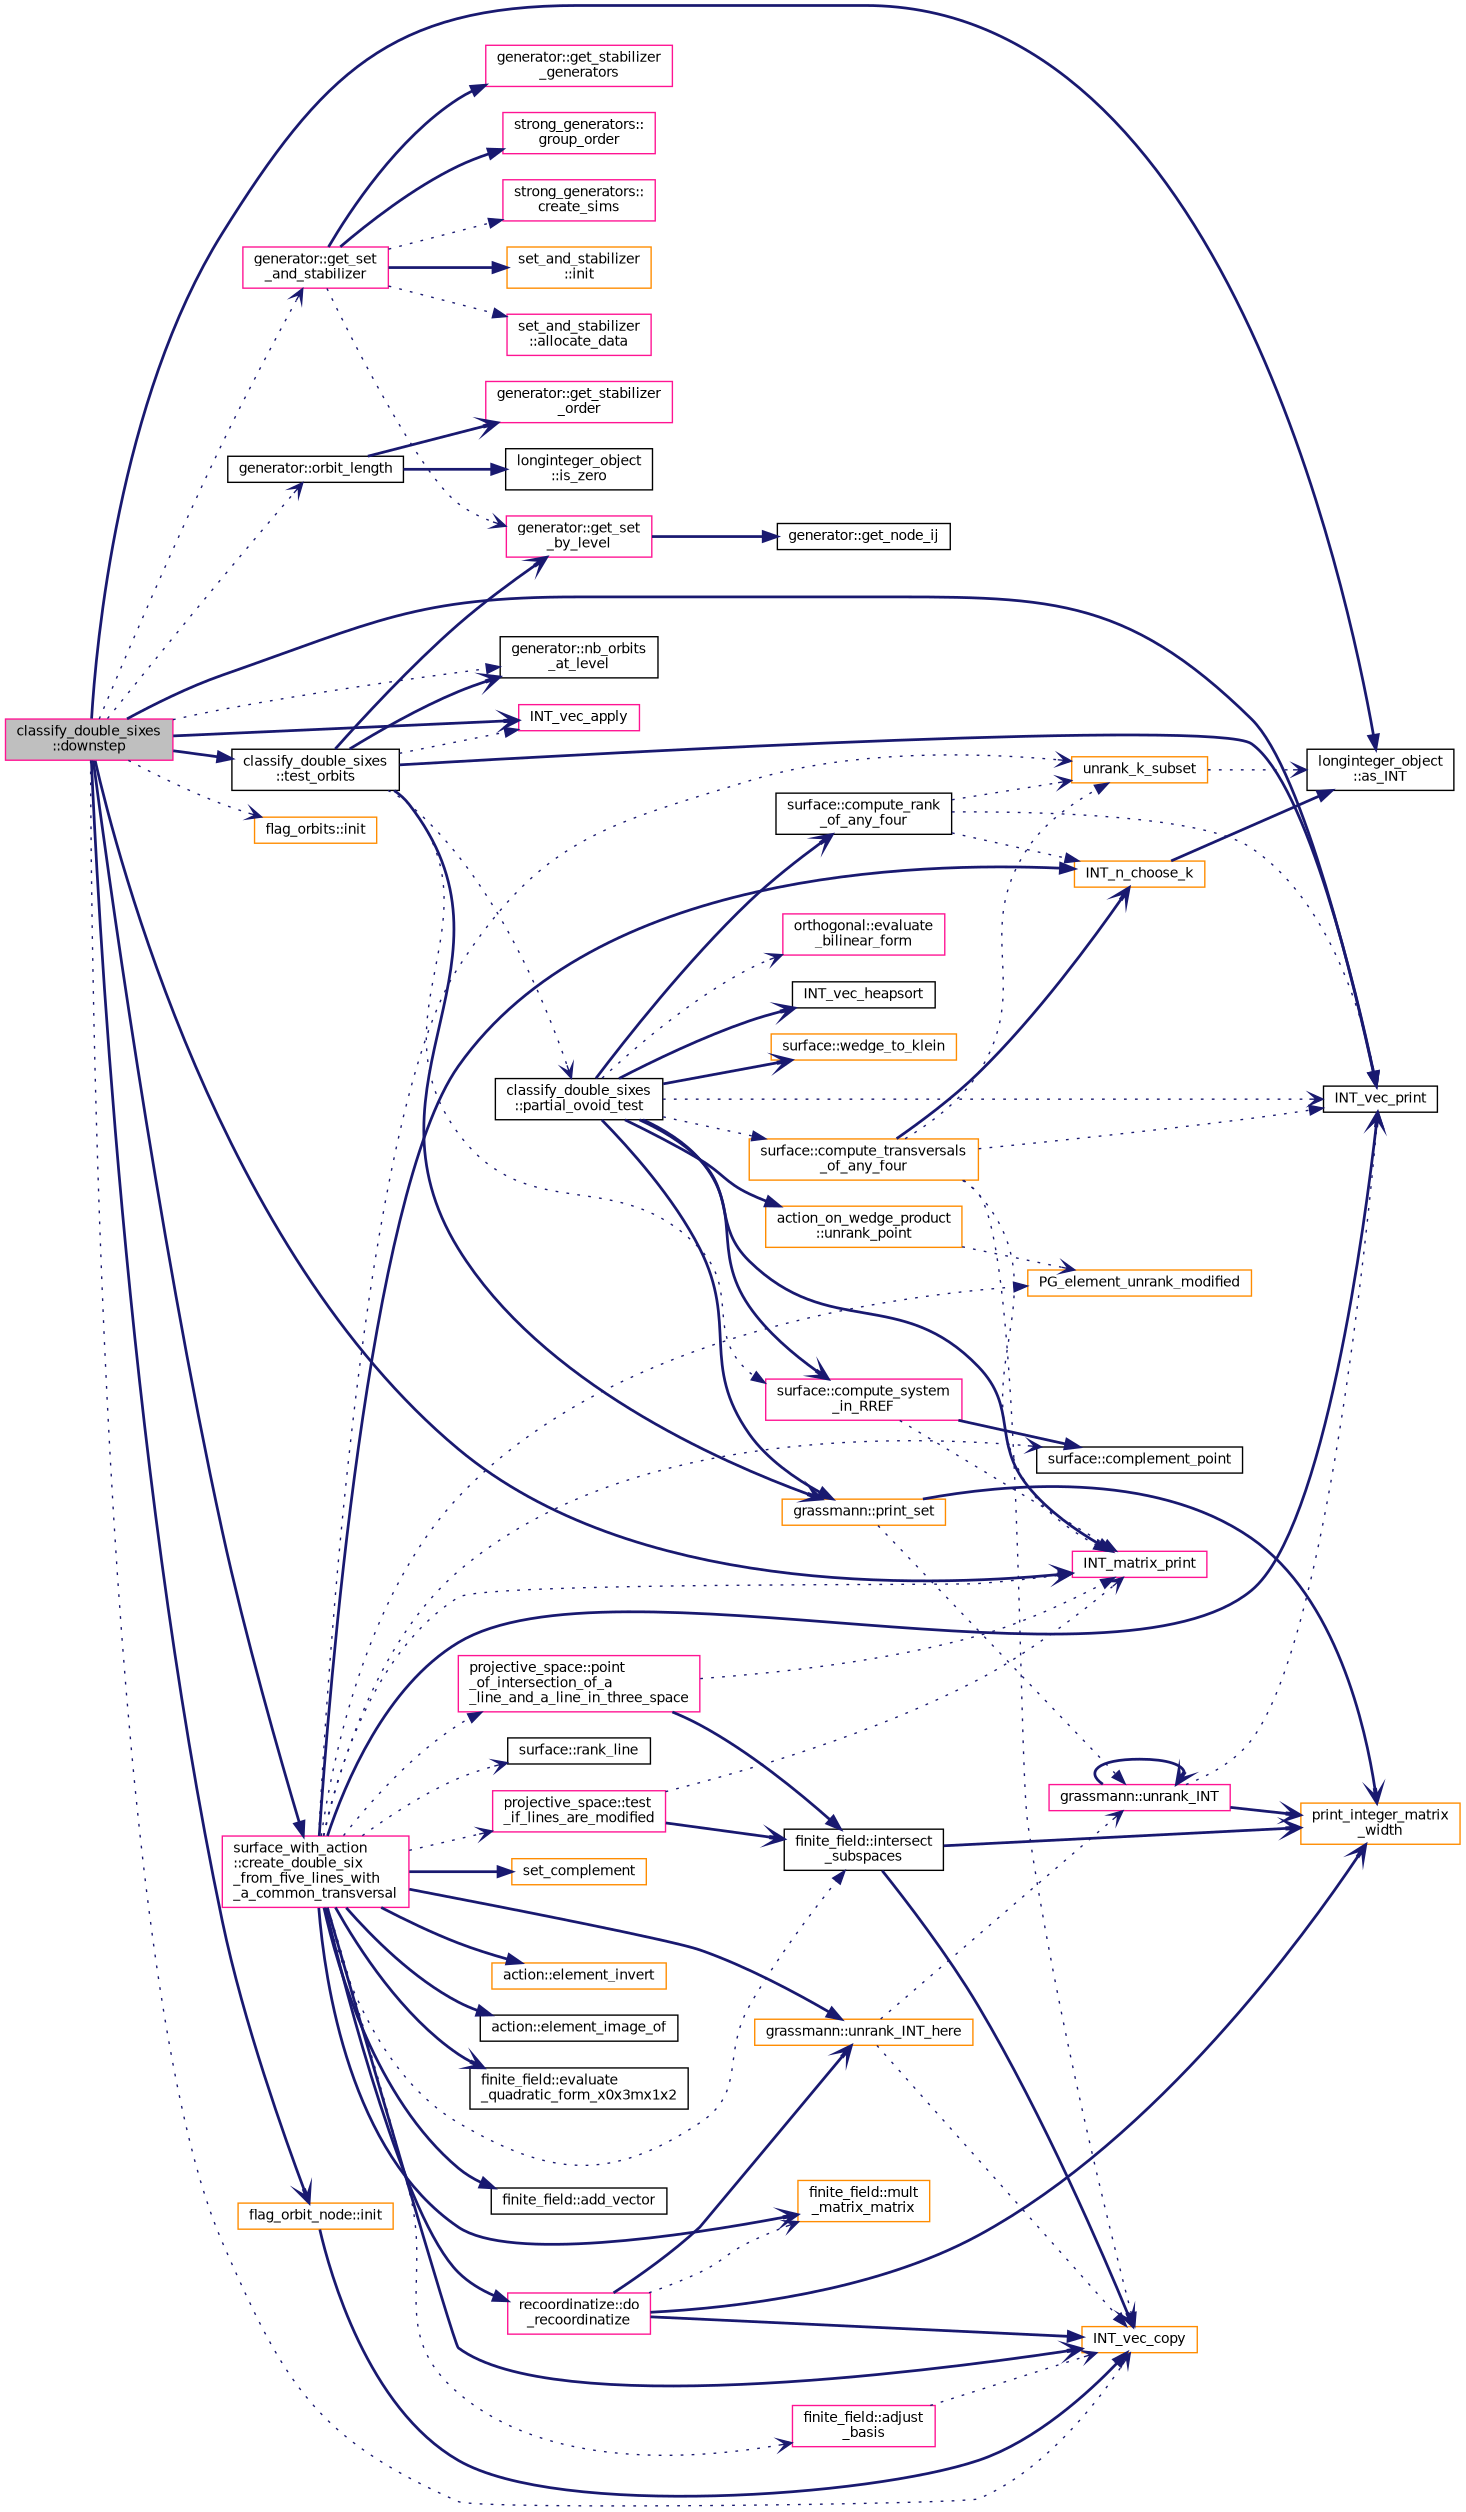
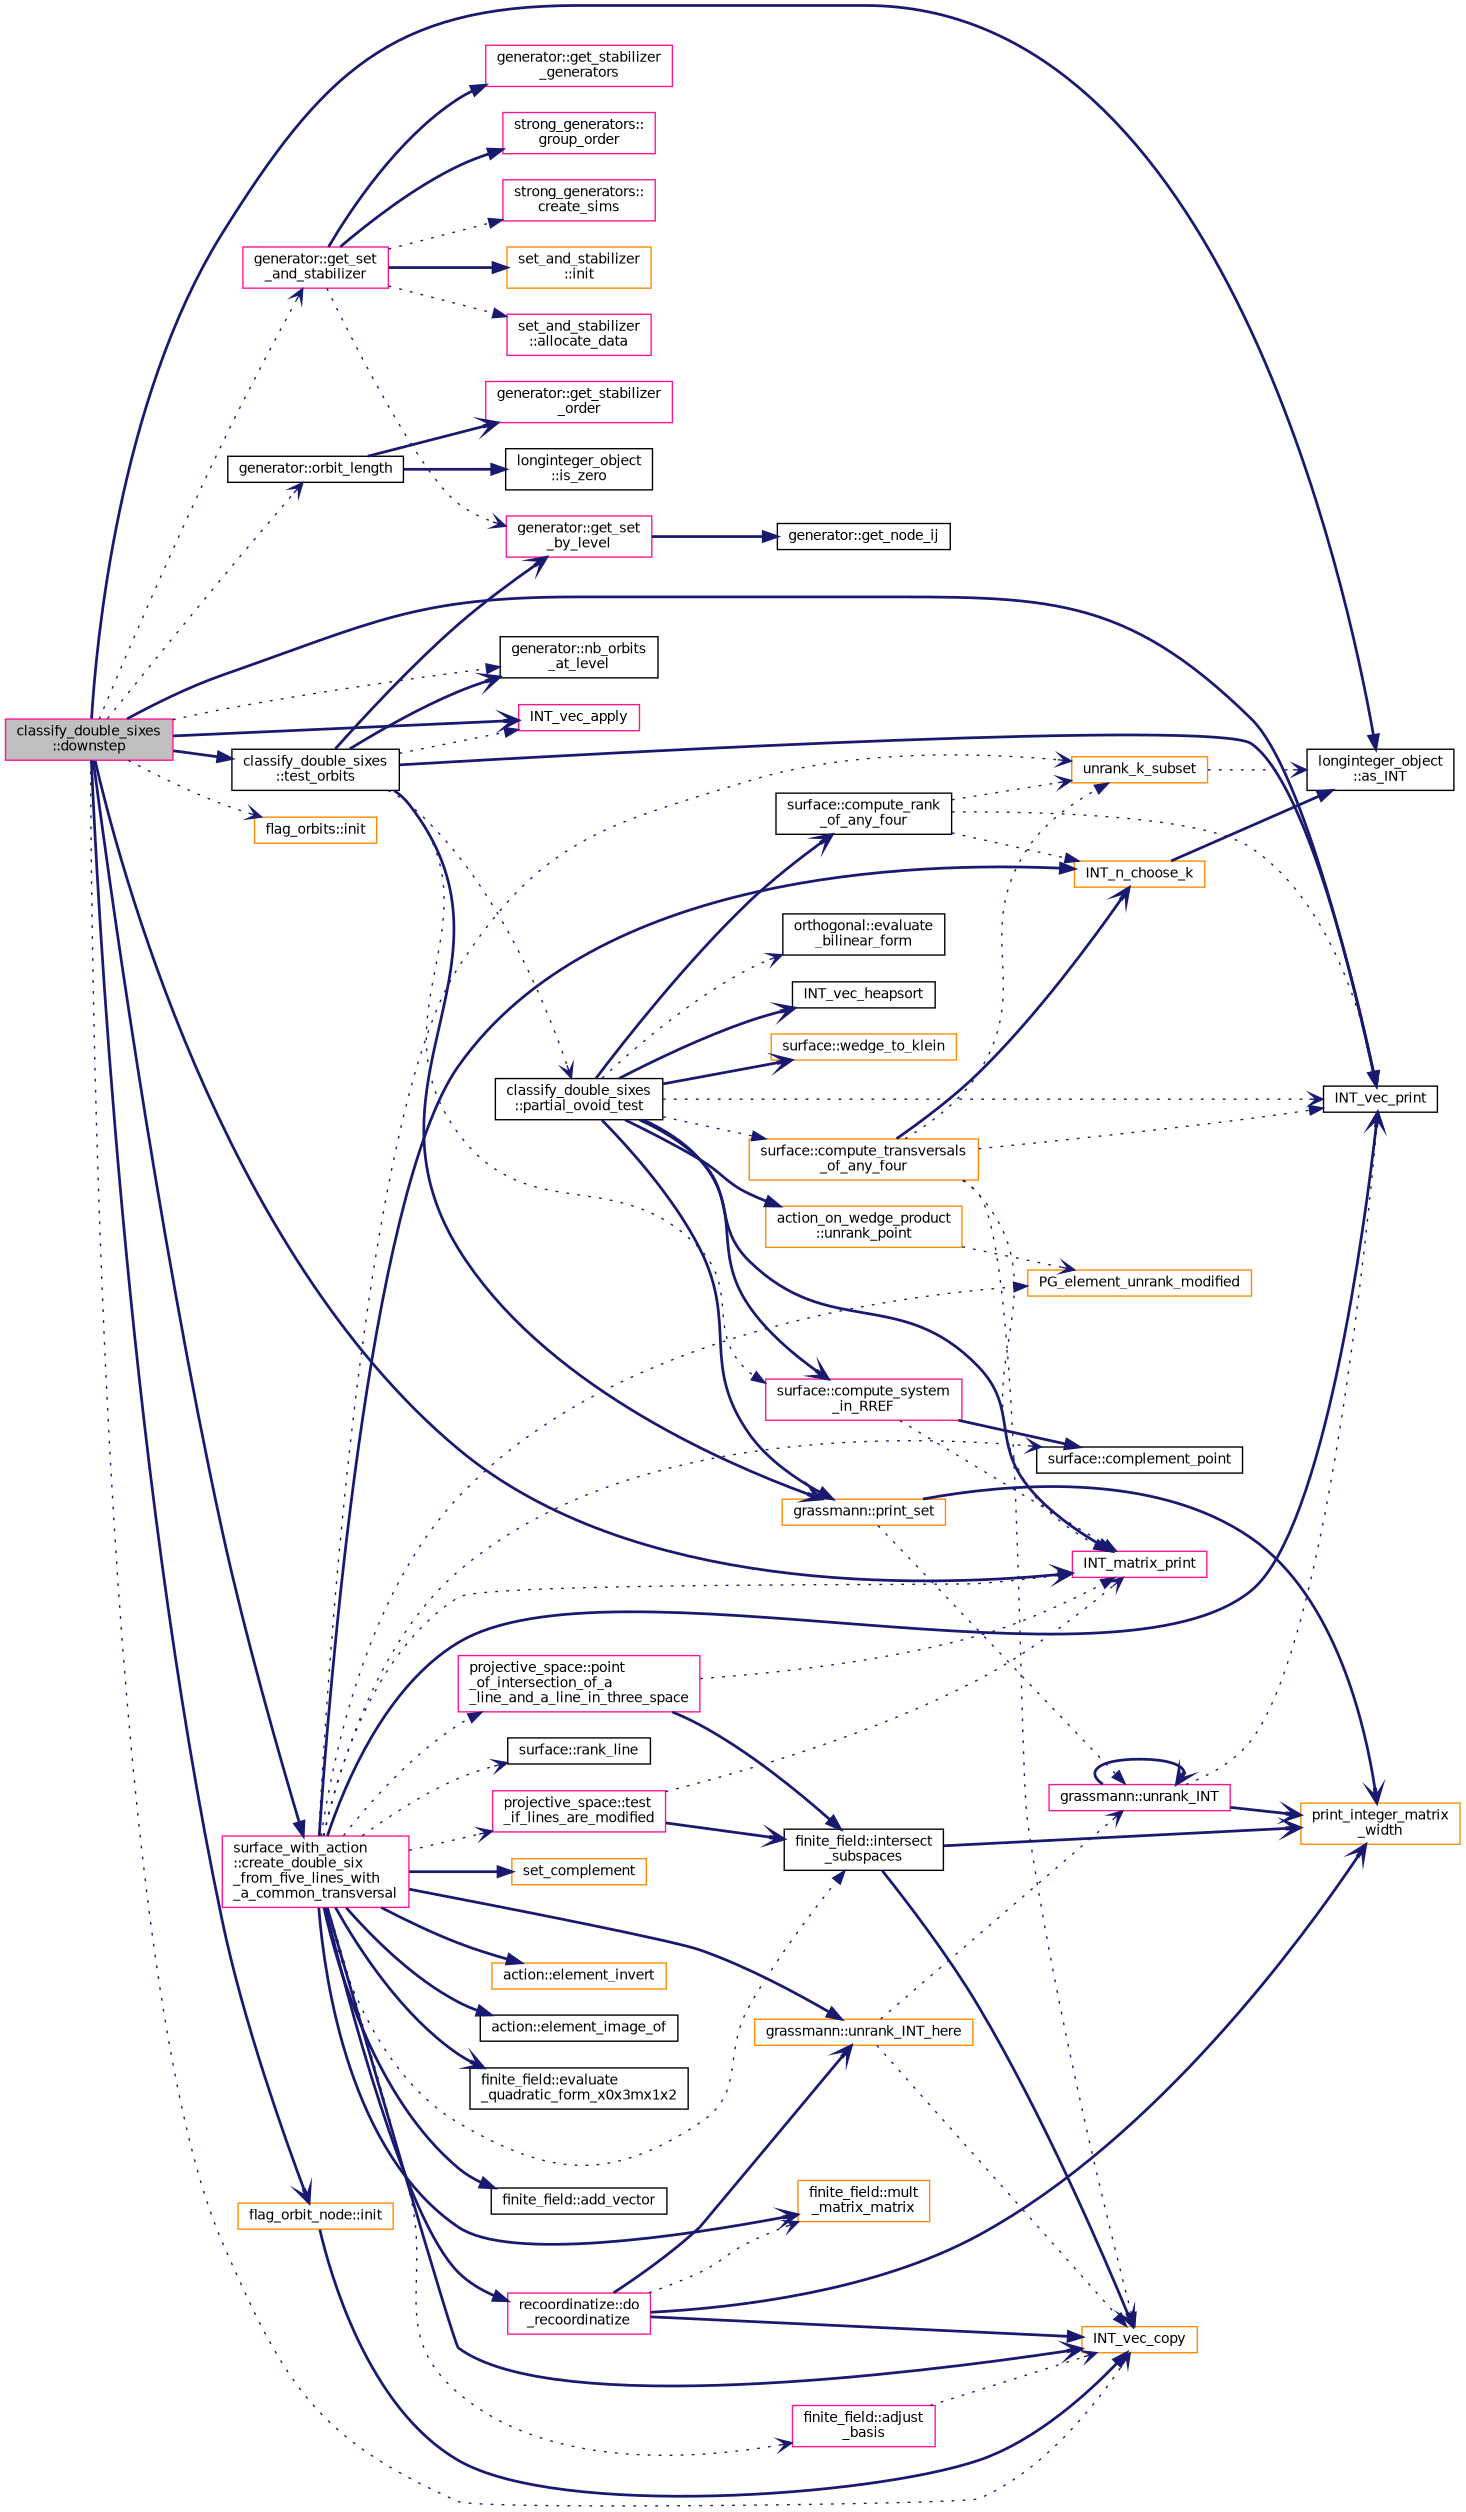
node "orthogonal::evaluate _bilinear_form": color deeppink -> black
